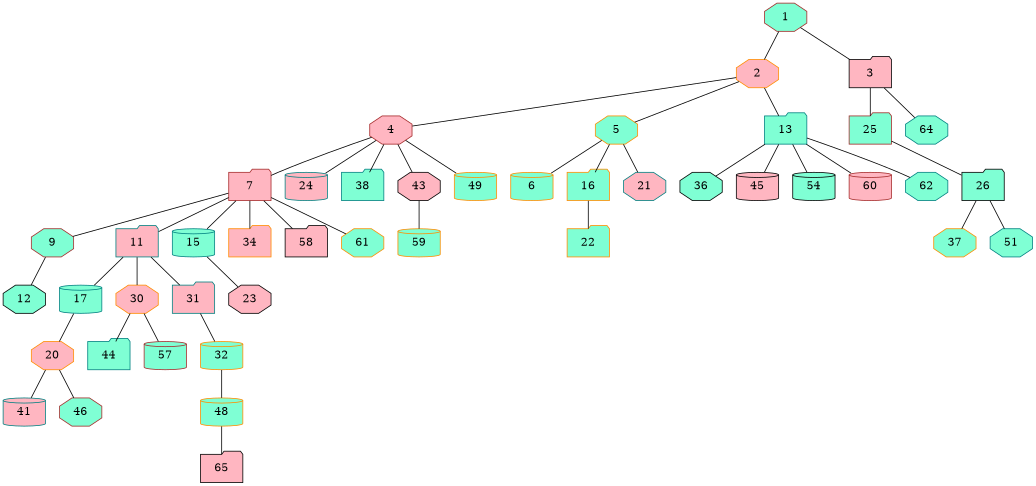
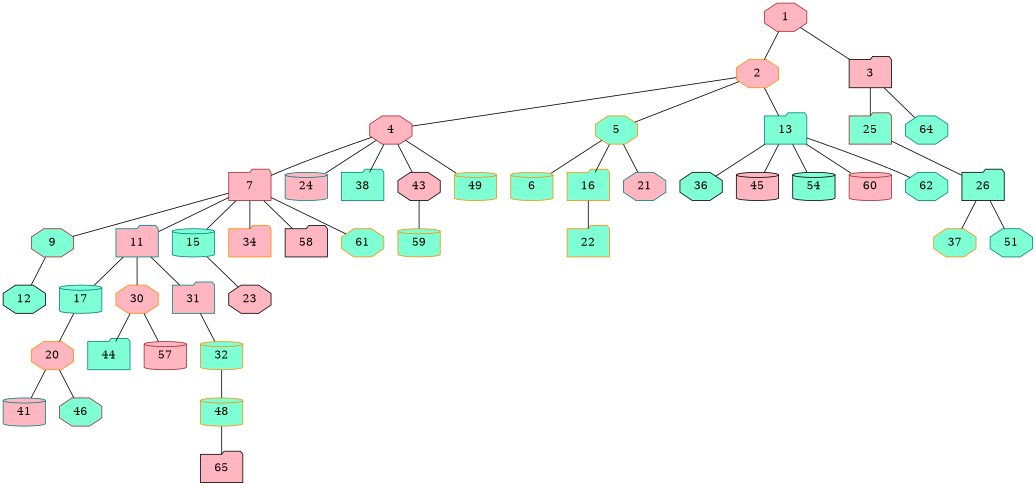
node "1": fillcolor aquamarine -> lightpink
node "57": fillcolor aquamarine -> lightpink
